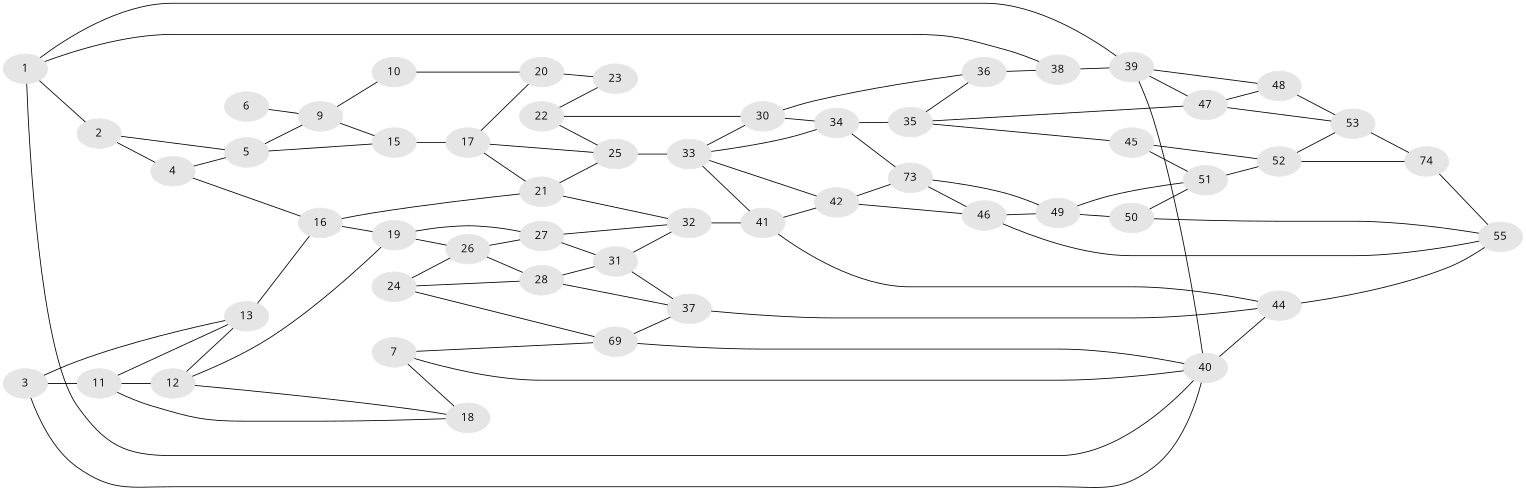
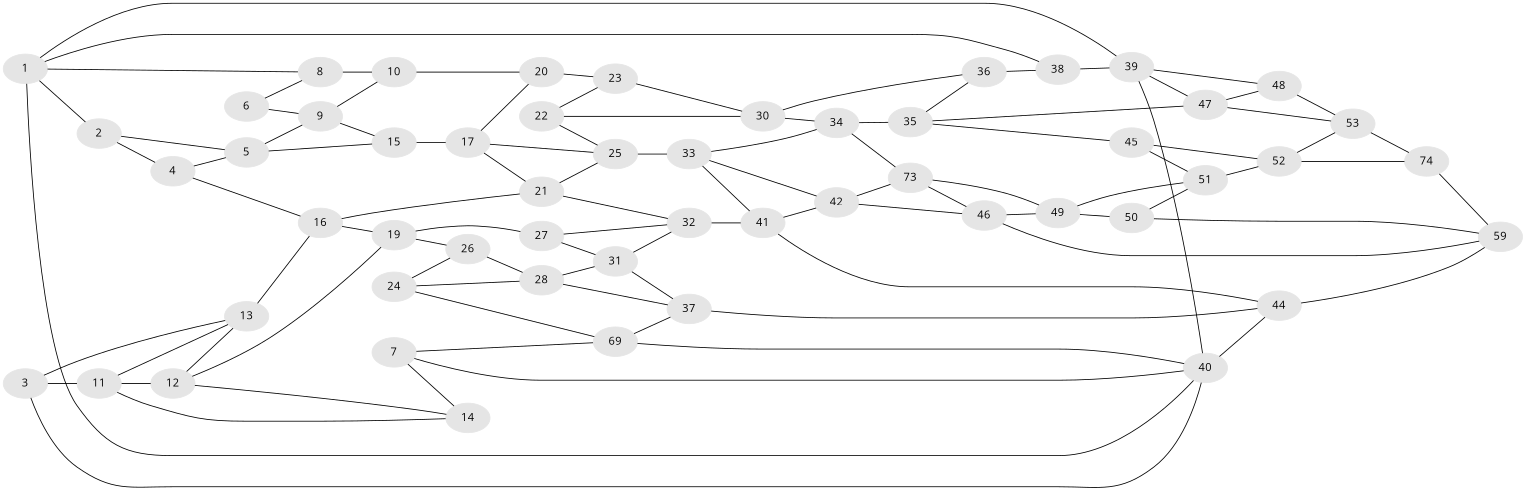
node "8": added
edge "30" -- "33": now "30" -- "23"
node "55": label "55" -> "59"
edge "27" -- "26": removed
node "18": label "18" -> "14"
